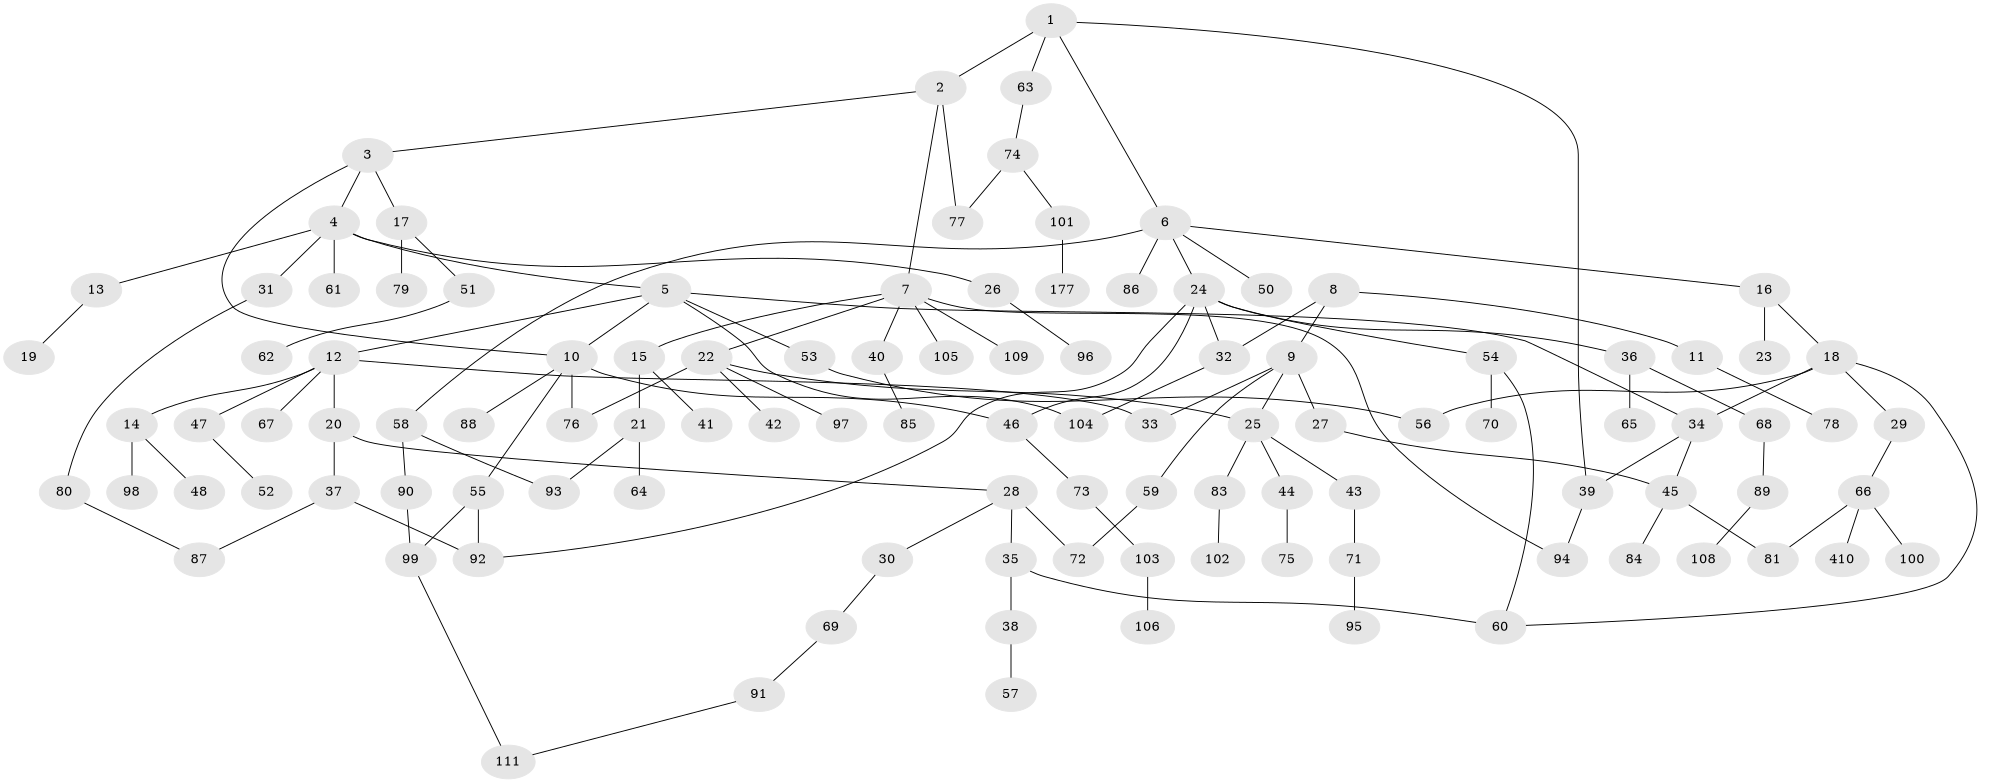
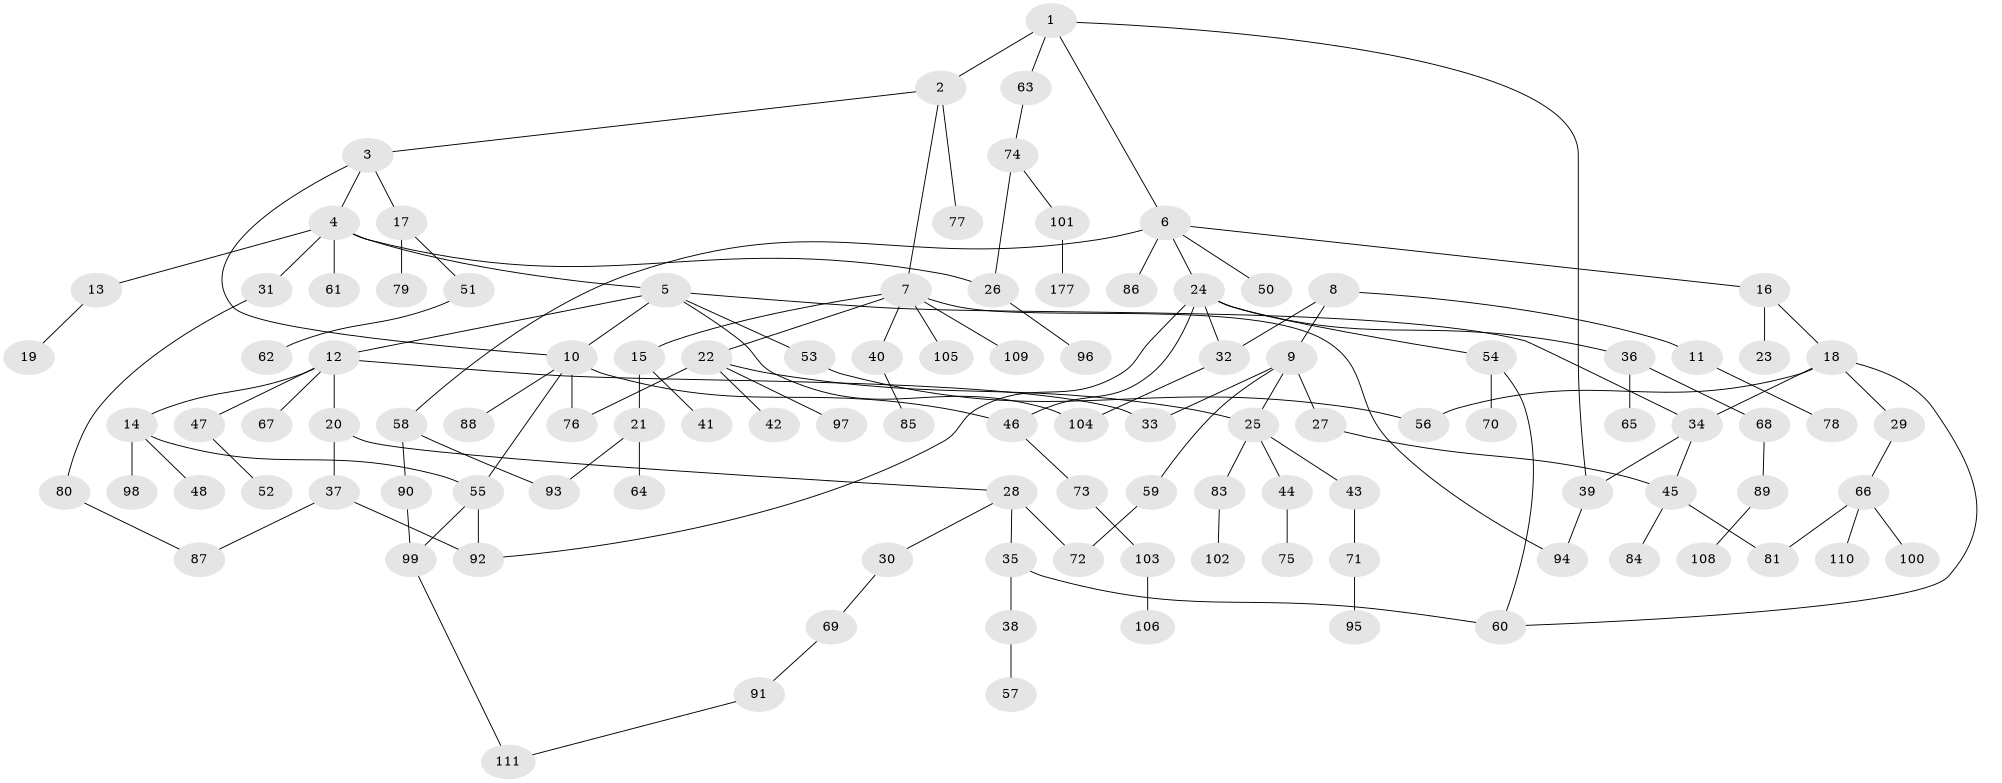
edge "74" -- "77": now "74" -- "26"
edge "14" -- "55": added
node "410": label "410" -> "110"
